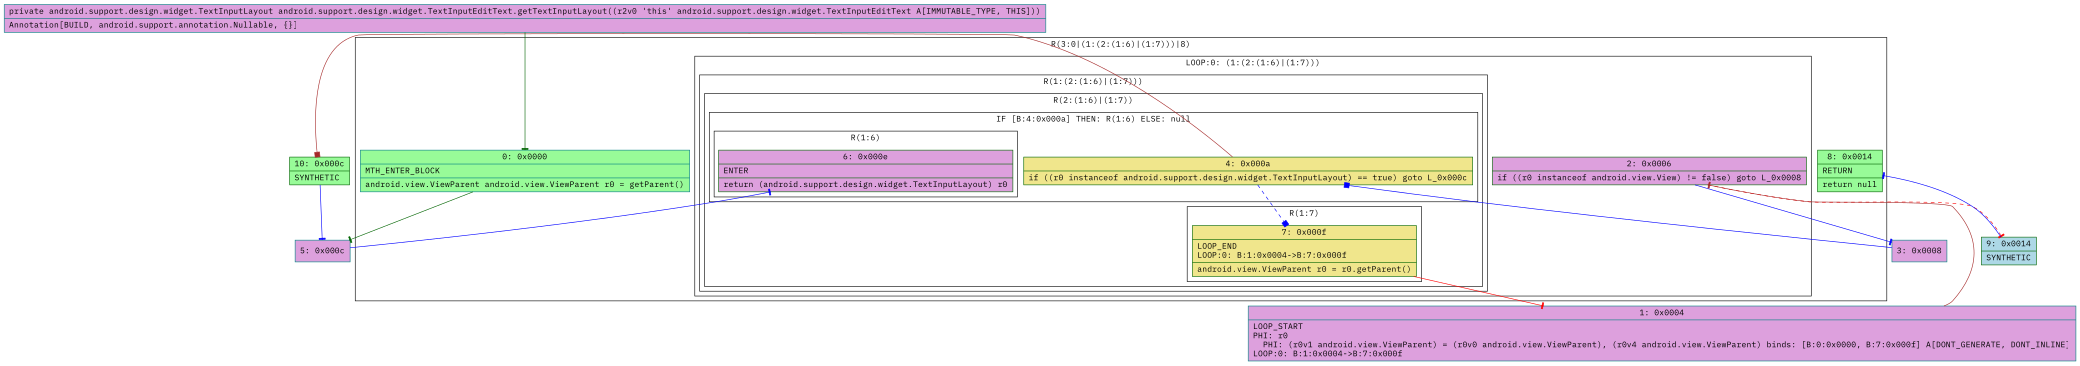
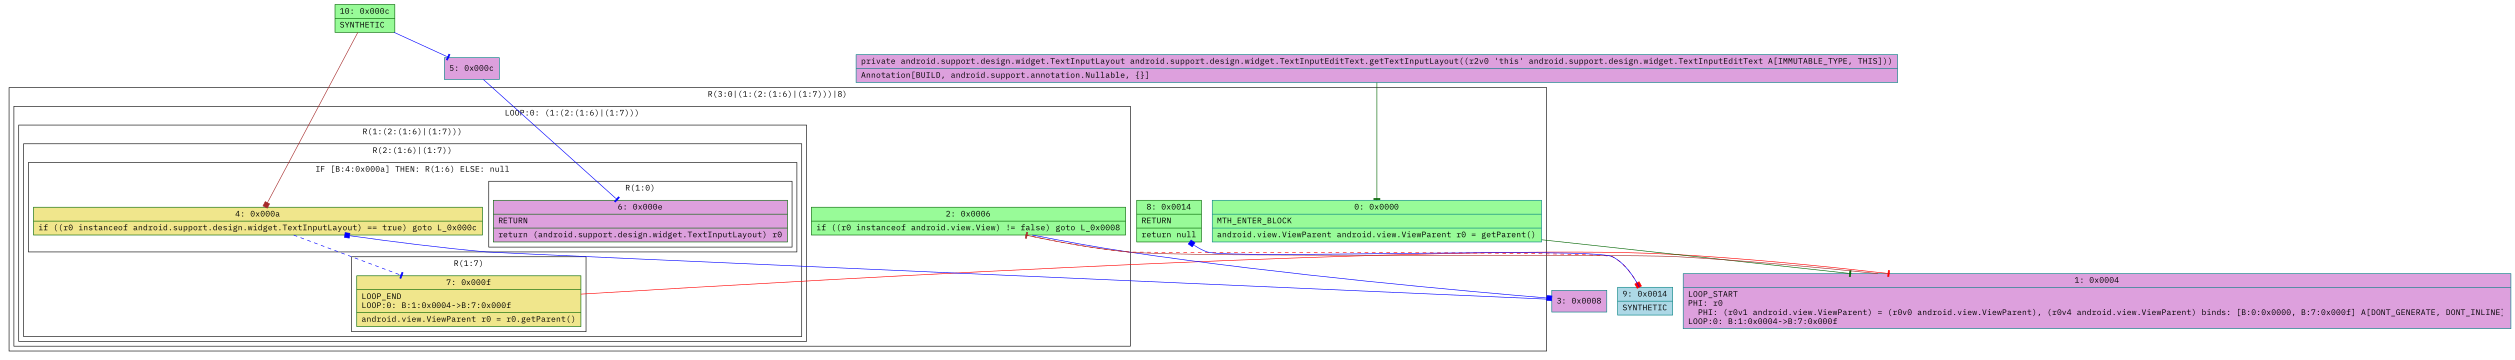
edge "4: 0x000a" -> "10: 0x000c": reversed
cluster "R(1:6)": label "R(1:6)" -> "R(1:0)"
node "6: 0x000e": text "ENTER" -> "RETURN"
node "2: 0x0006": fillcolor plum -> palegreen
edge "9: 0x0014" -> "8: 0x0014": arrowhead tee -> box
edge "4: 0x000a" -> "7: 0x000f": arrowhead box -> tee
edge "2: 0x0006" -> "9: 0x0014": arrowhead tee -> box
edge "2: 0x0006" -> "3: 0x0008": arrowhead tee -> box
edge "0: 0x0000" -> "5: 0x000c": now "0: 0x0000" -> "1: 0x0004"
node "9: 0x0014": color darkgreen -> teal
